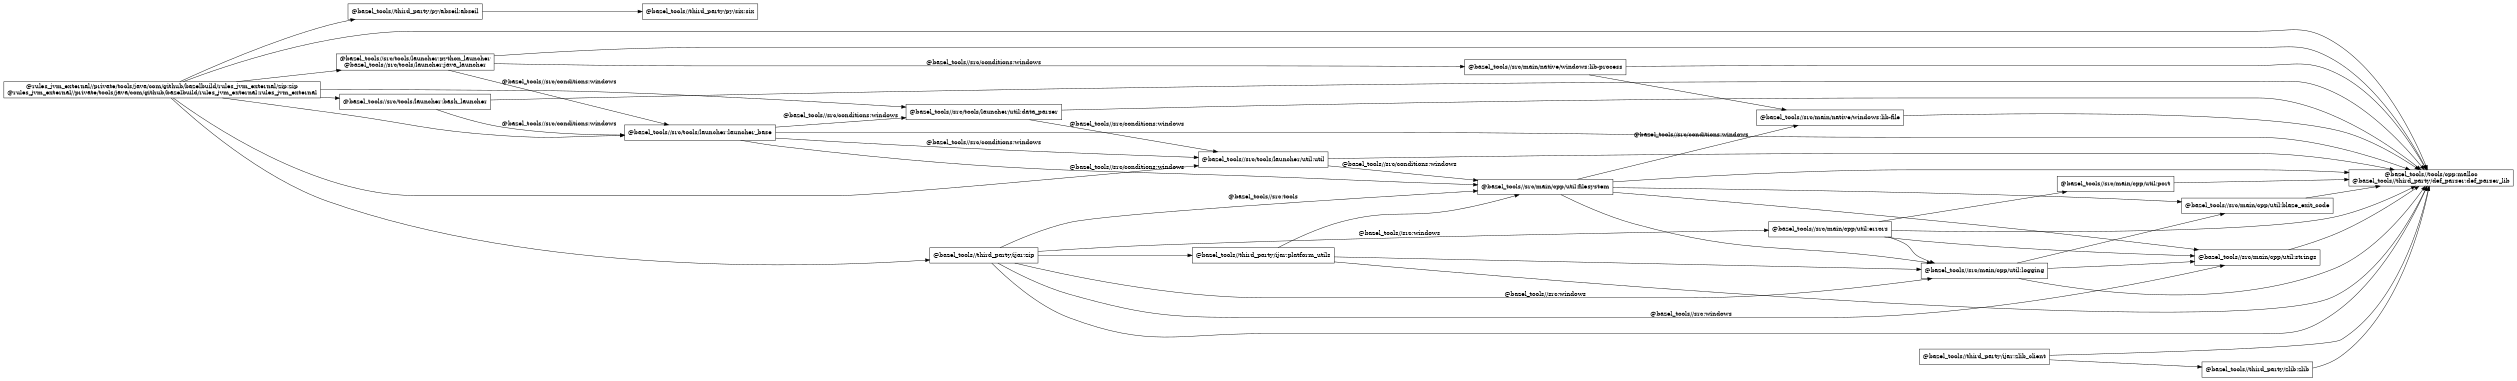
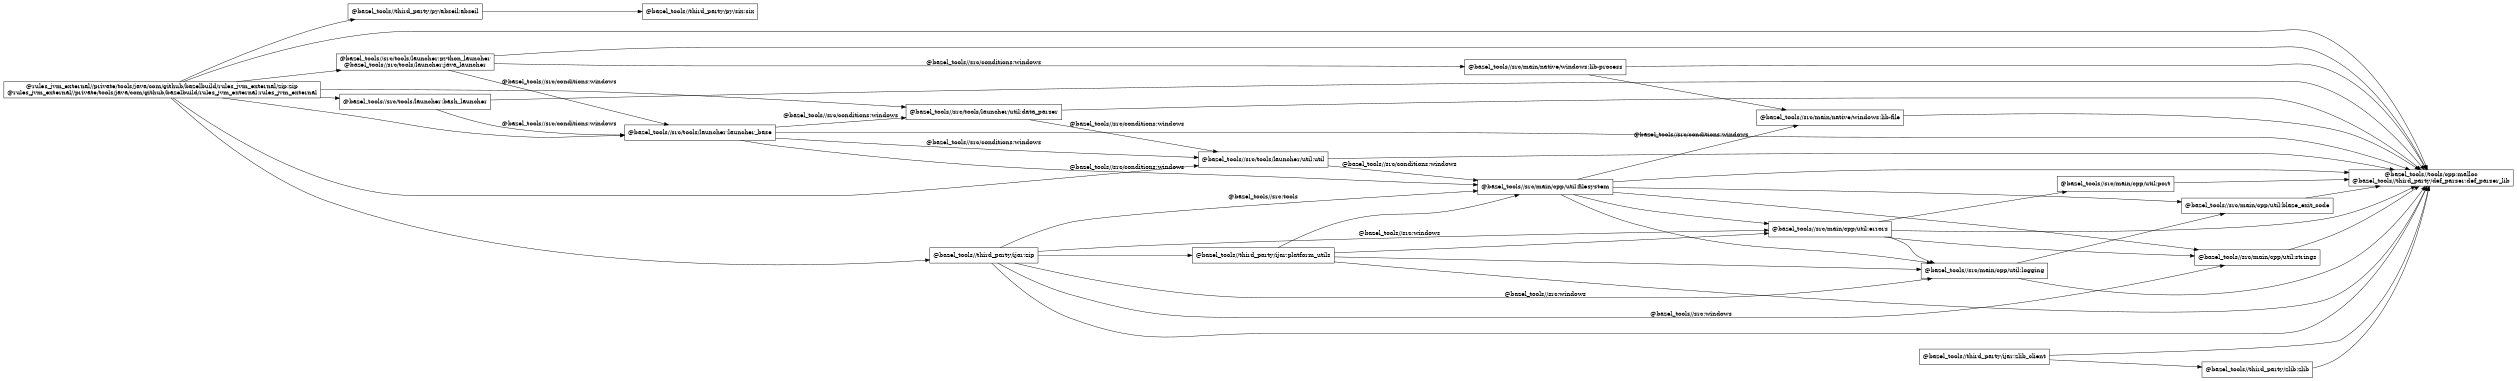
edge "@bazel_tools//src/main/cpp/util:filesystem" -> "@bazel_tools//src/main/cpp/util:errors": added
edge "@bazel_tools//third_party/ijar:platform_utils" -> "@bazel_tools//src/main/cpp/util:errors": added
edge "@bazel_tools//src/main/cpp/util:logging" -> "@bazel_tools//src/main/cpp/util:strings": removed
